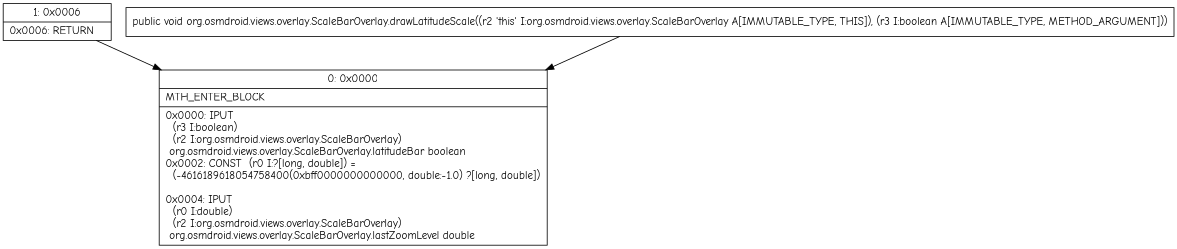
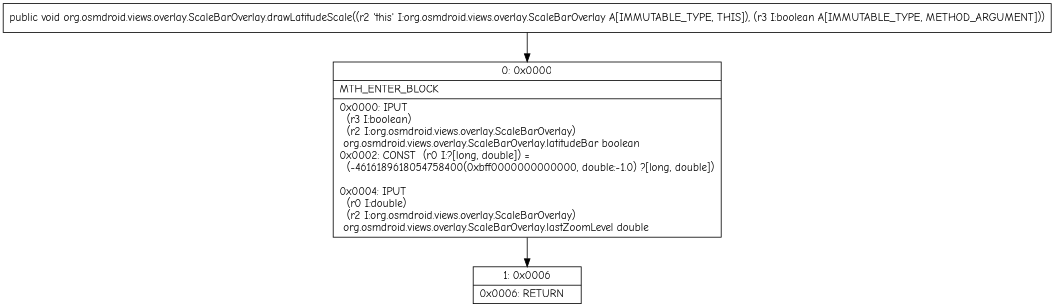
edge "1: 0x0006" -> "0: 0x0000": reversed
